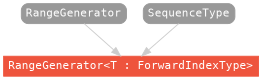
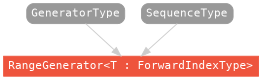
node "RangeGenerator": label "RangeGenerator" -> "GeneratorType"
